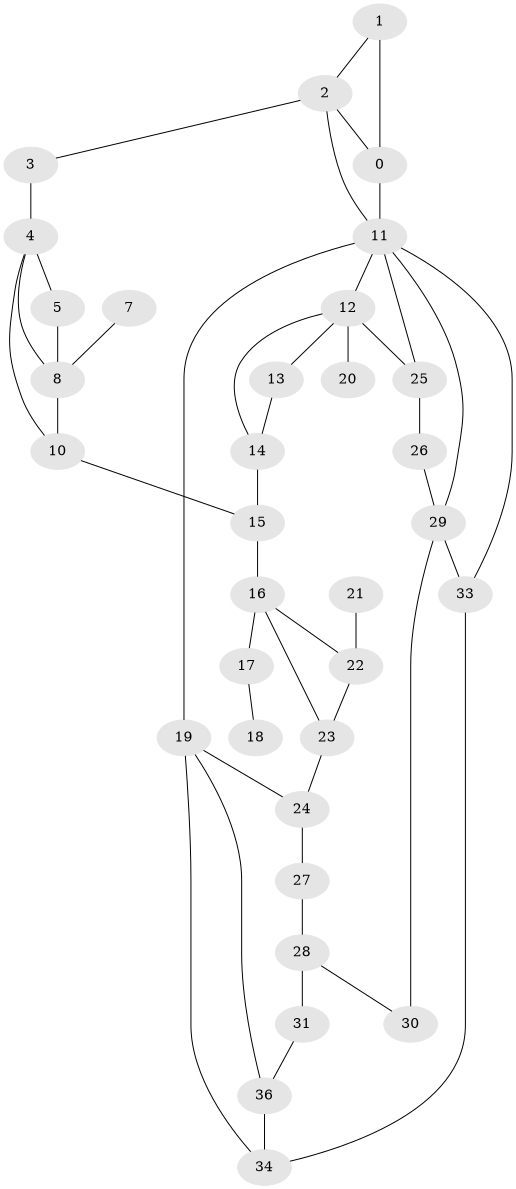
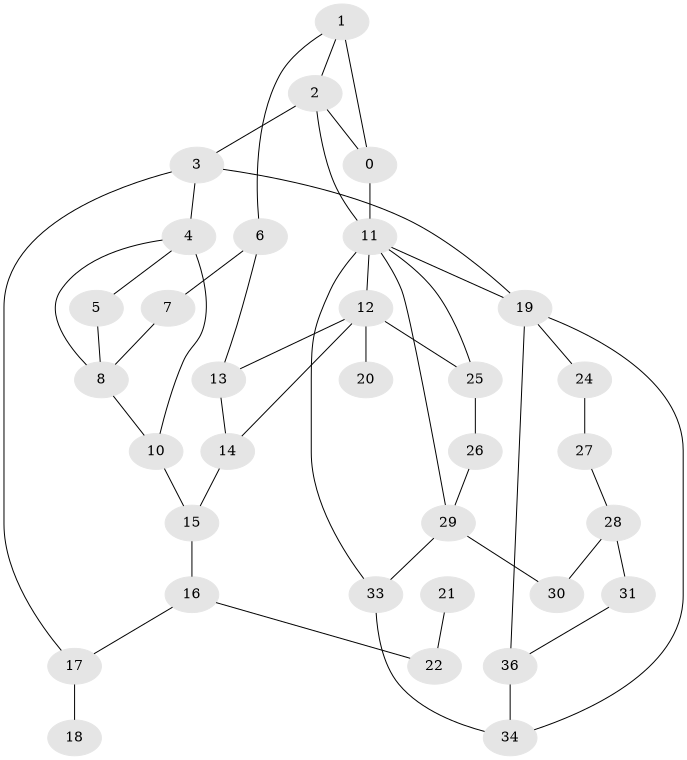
edge "3" -- "19": added
node "6": added
edge "3" -- "17": added
node "23": removed
